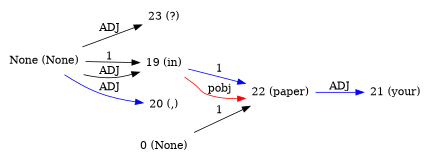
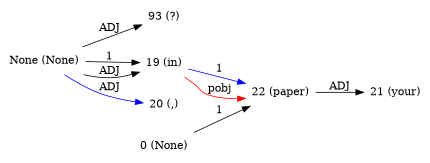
node "23 (?)": label "23 (?)" -> "93 (?)"
edge "22 (paper)" -> "21 (your)": color blue -> black
